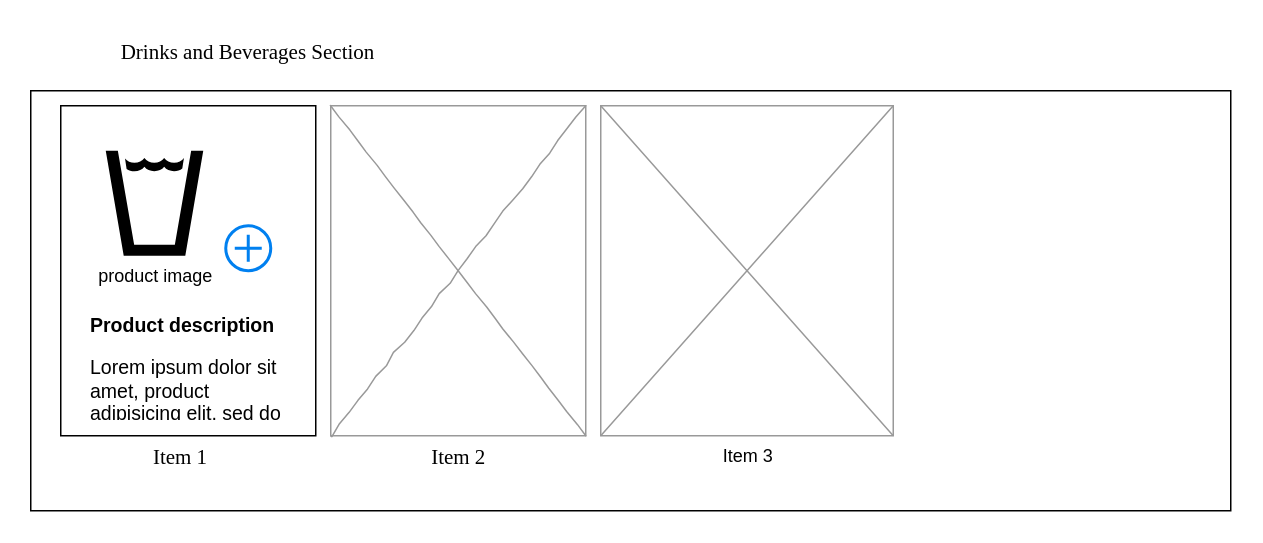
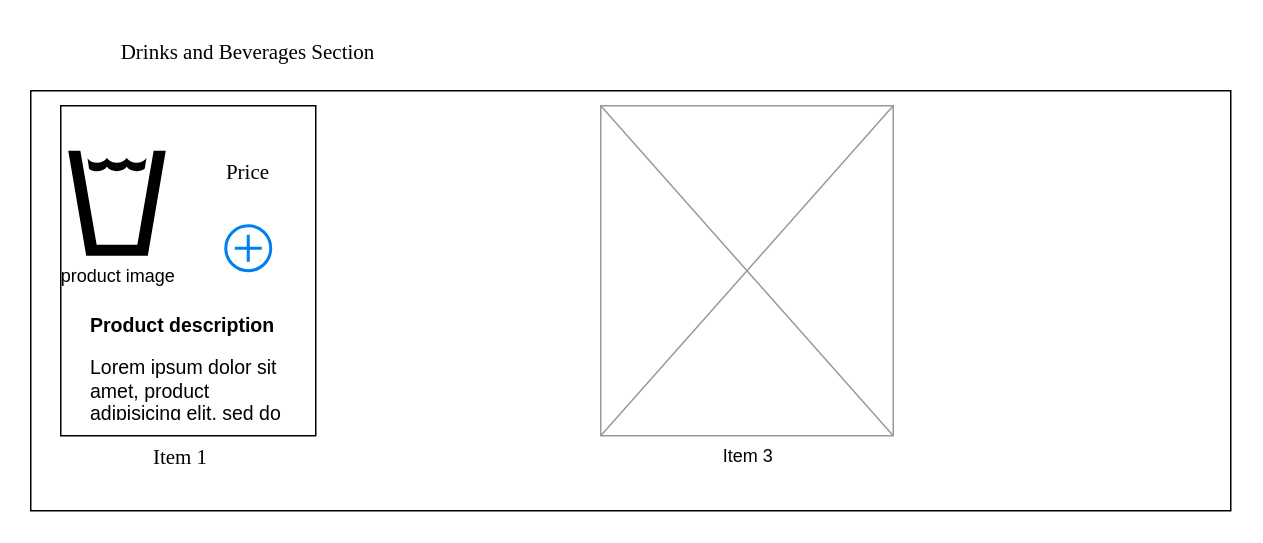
node "Price": added
node "product image": moved (155, 203) -> (117, 203)
node "Item 2": removed
